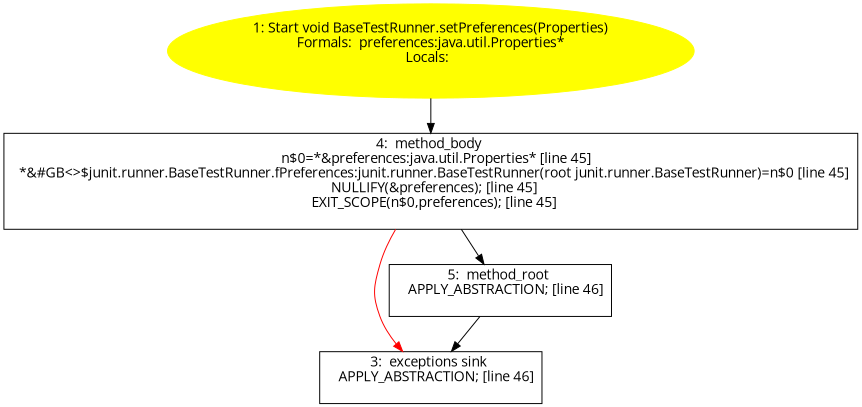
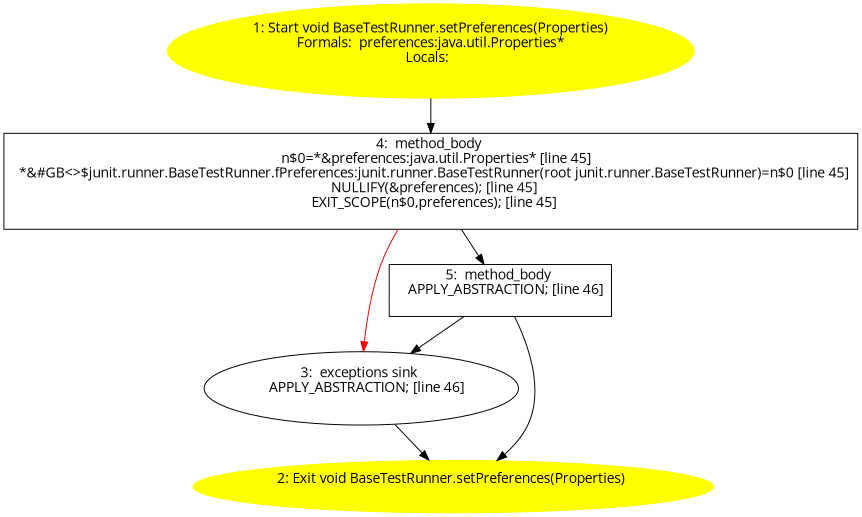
node "5:  method_root APPLY_ABSTRACTION; [line 46]": label "5:  method_root APPLY_ABSTRACTION; [line 46]" -> "5:  method_body APPLY_ABSTRACTION; [line 46]"
node "3:  exceptions sink APPLY_ABSTRACTION; [line 46]": shape box -> ellipse
node "2: Exit void BaseTestRunner.setPreferences(Properties)": added
